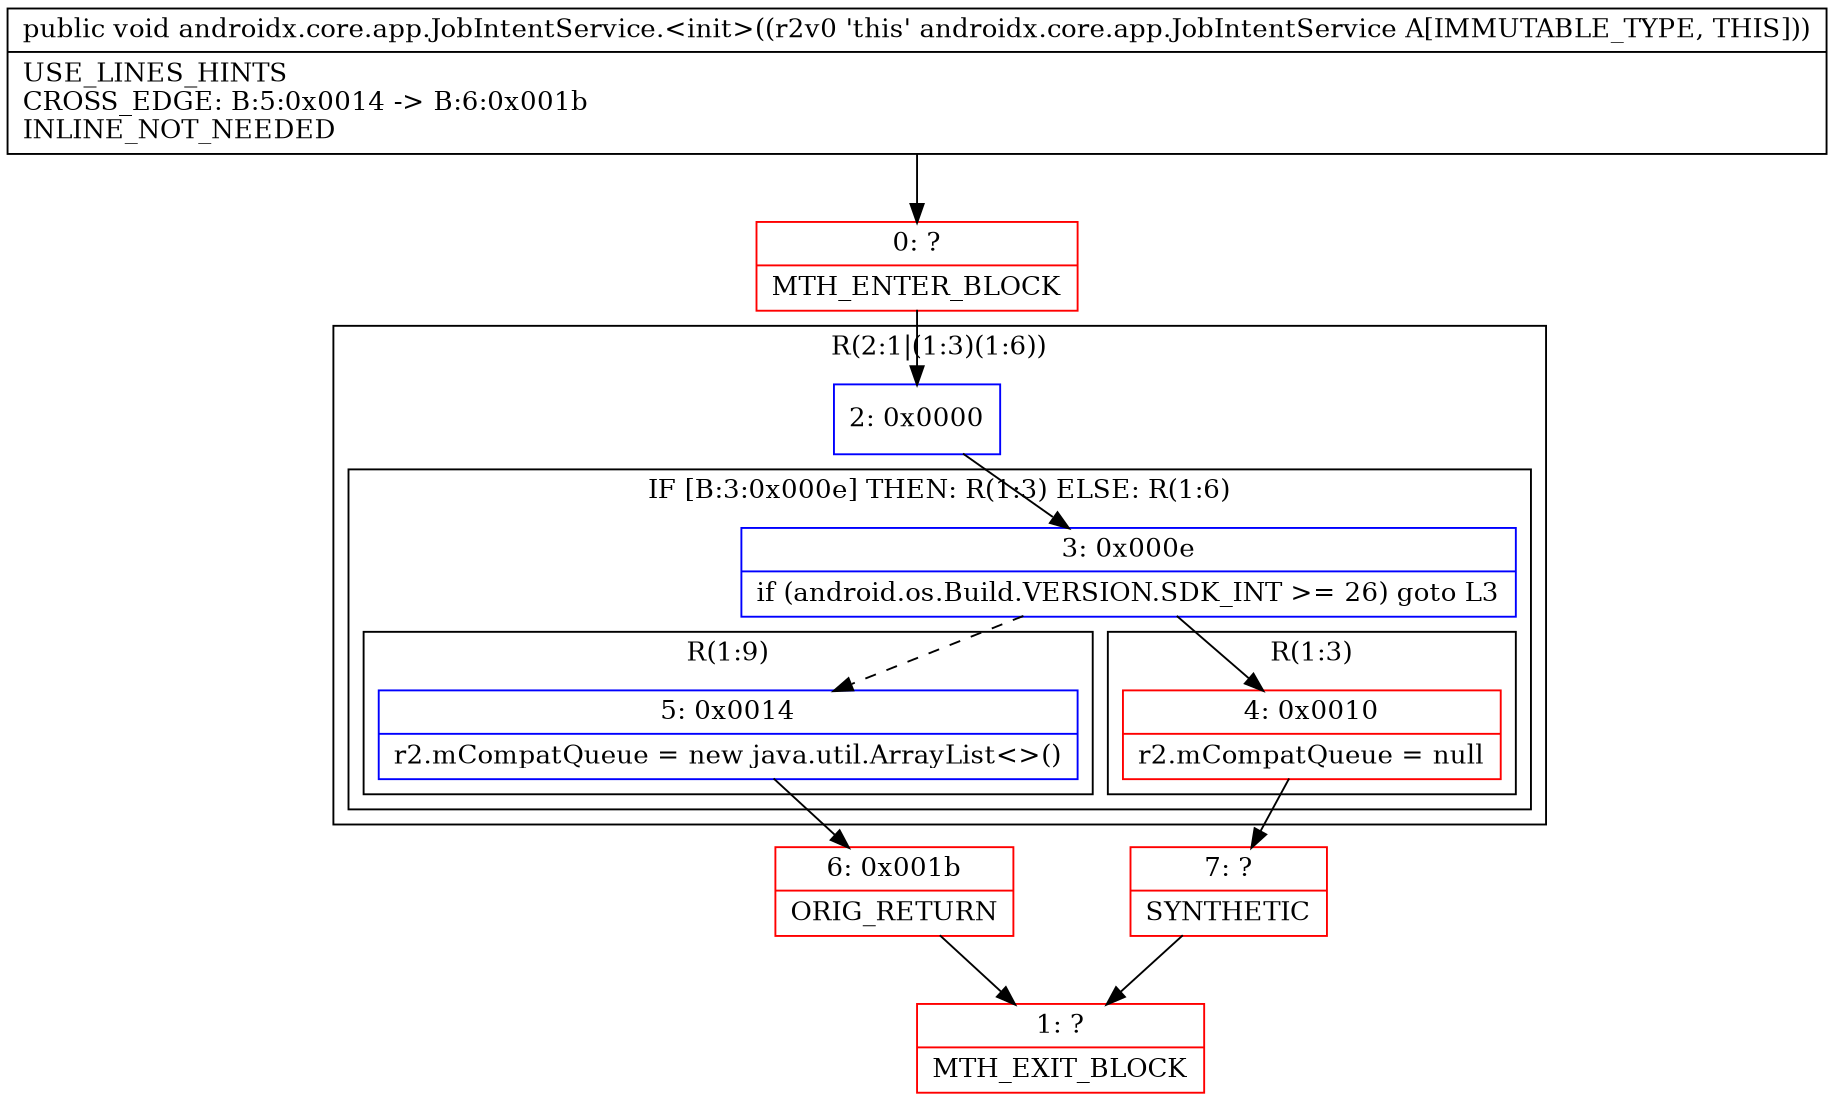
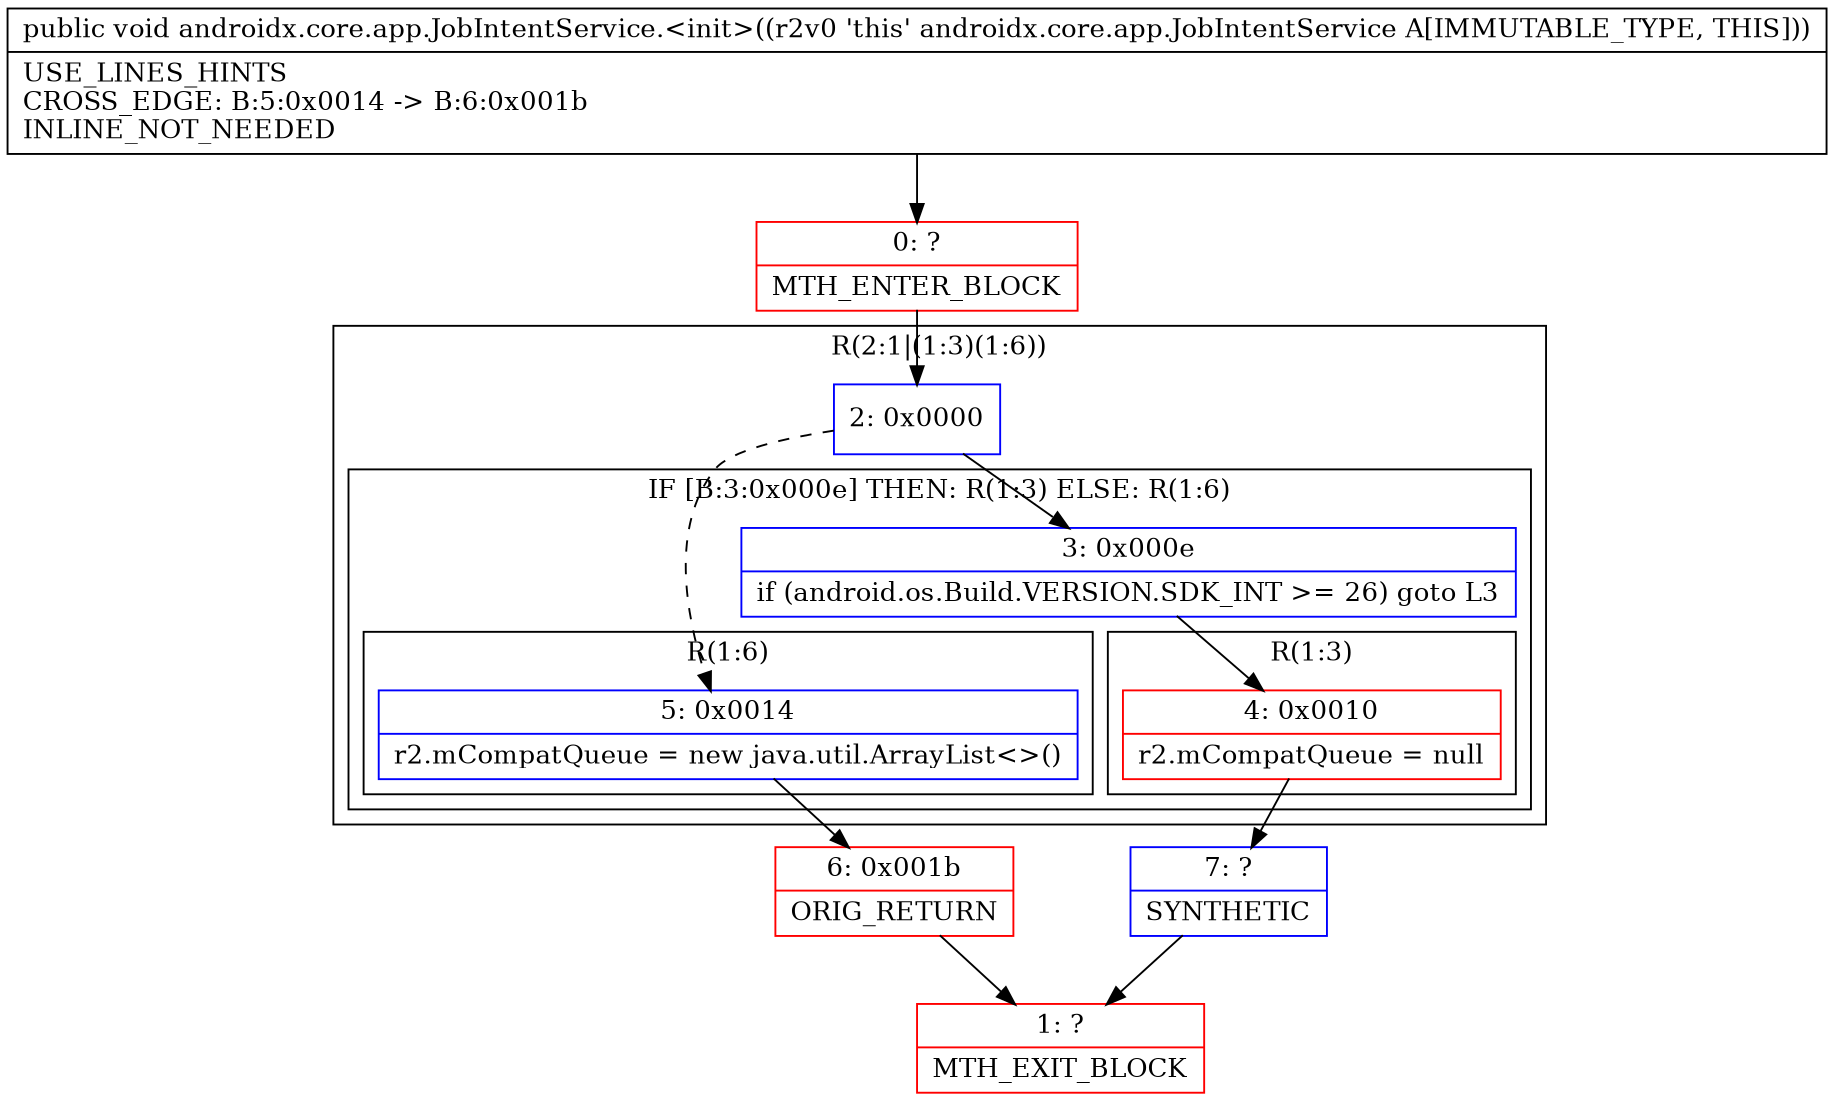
edge "3: 0x000e" -> "5: 0x0014": now "2: 0x0000" -> "5: 0x0014"
cluster "R(1:9)": label "R(1:9)" -> "R(1:6)"
node "7: ?": color red -> blue
